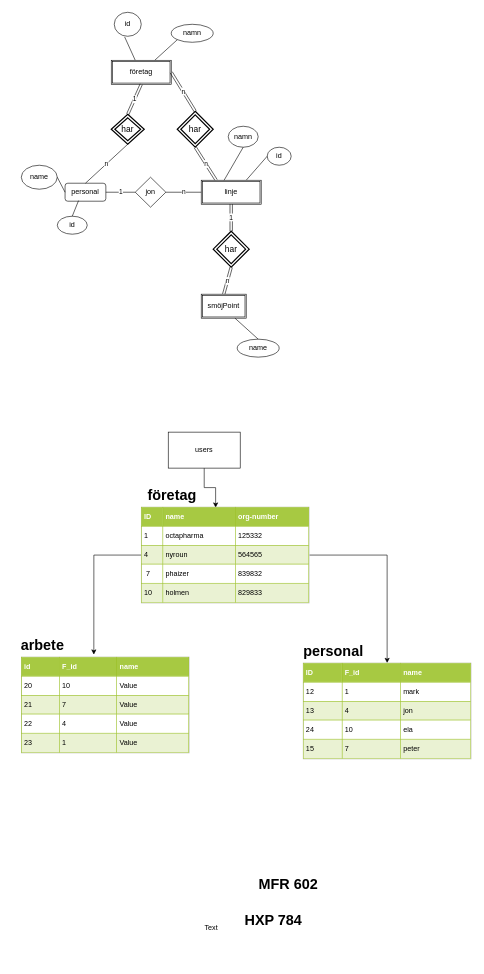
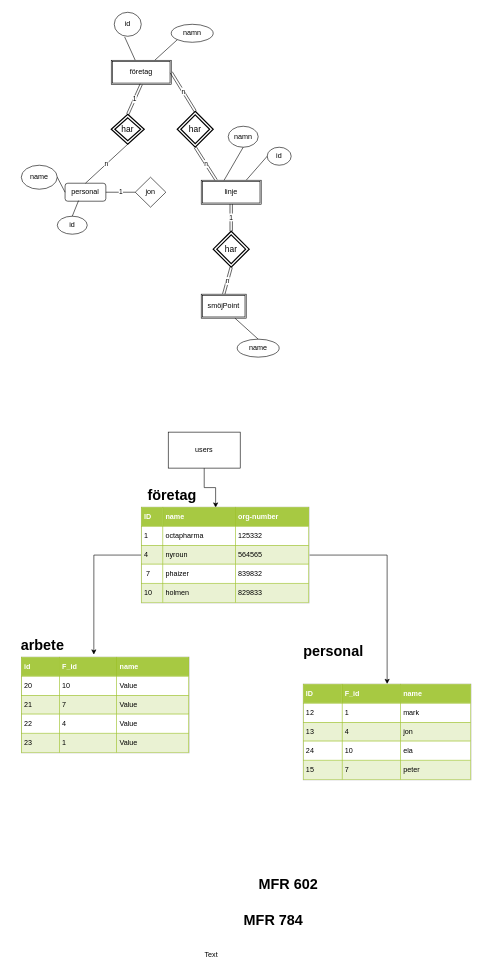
edge "jon" -- "linje": removed, label "n"
node "IDF_idname 12 1 mark 13 4 jon 24 10 ela 15 7 peter": moved (387, 711) -> (387, 732)
node "HXP 784": label "HXP 784" -> "MFR 784"
node "Text": moved (216, 929) -> (216, 956)
